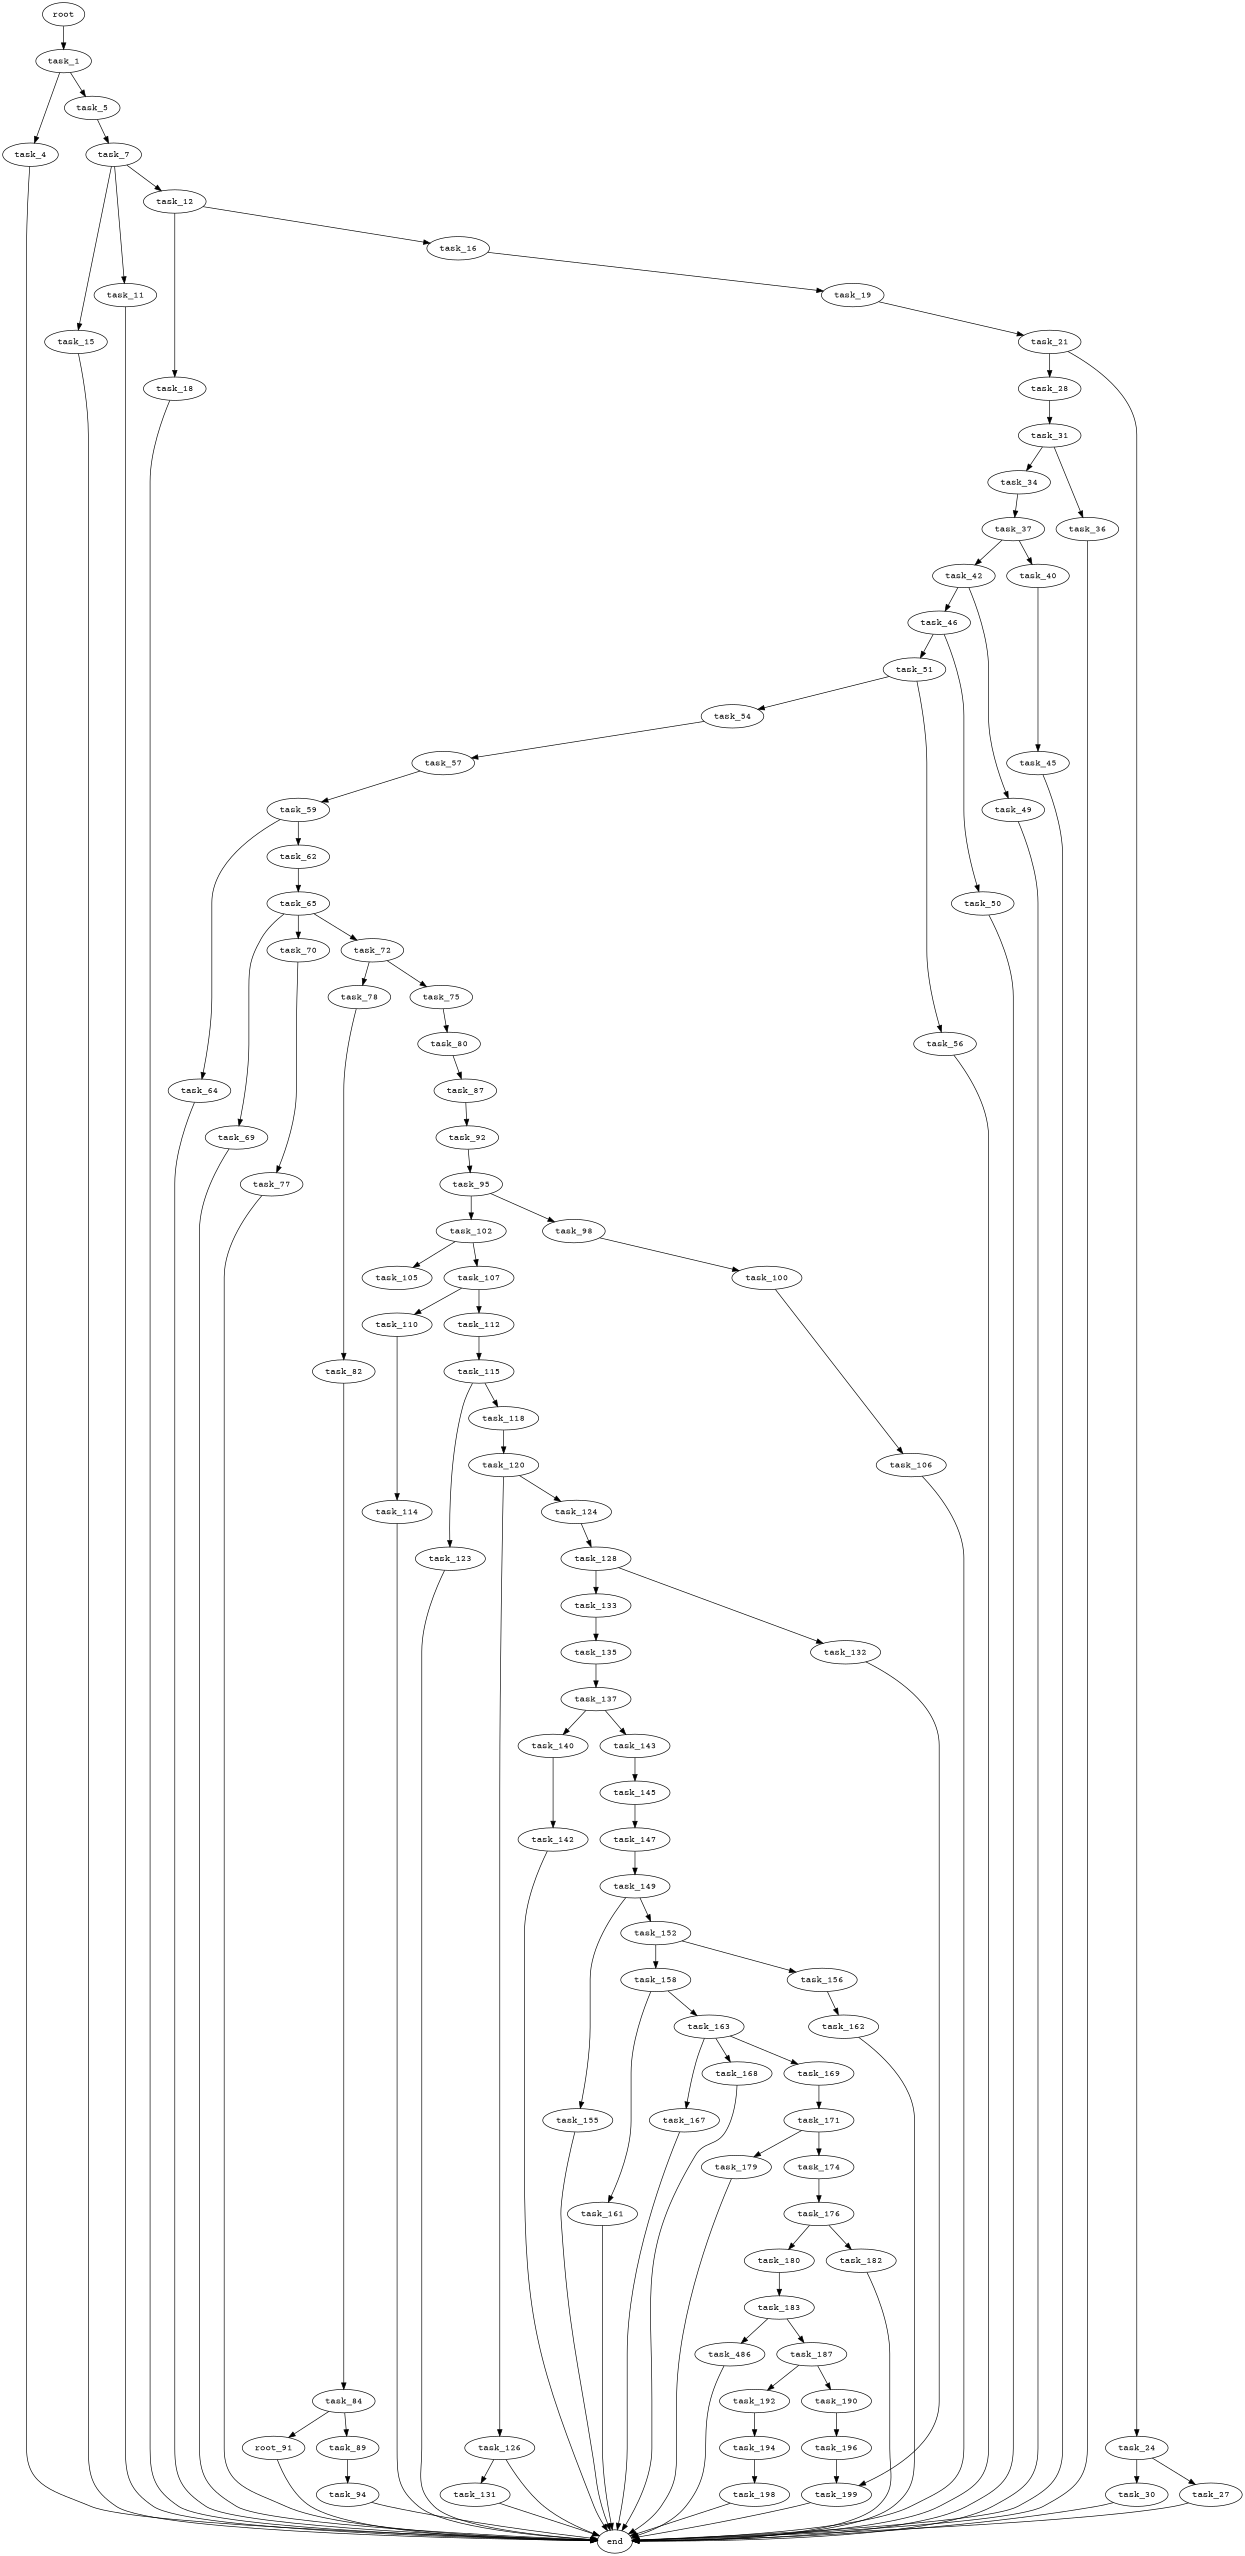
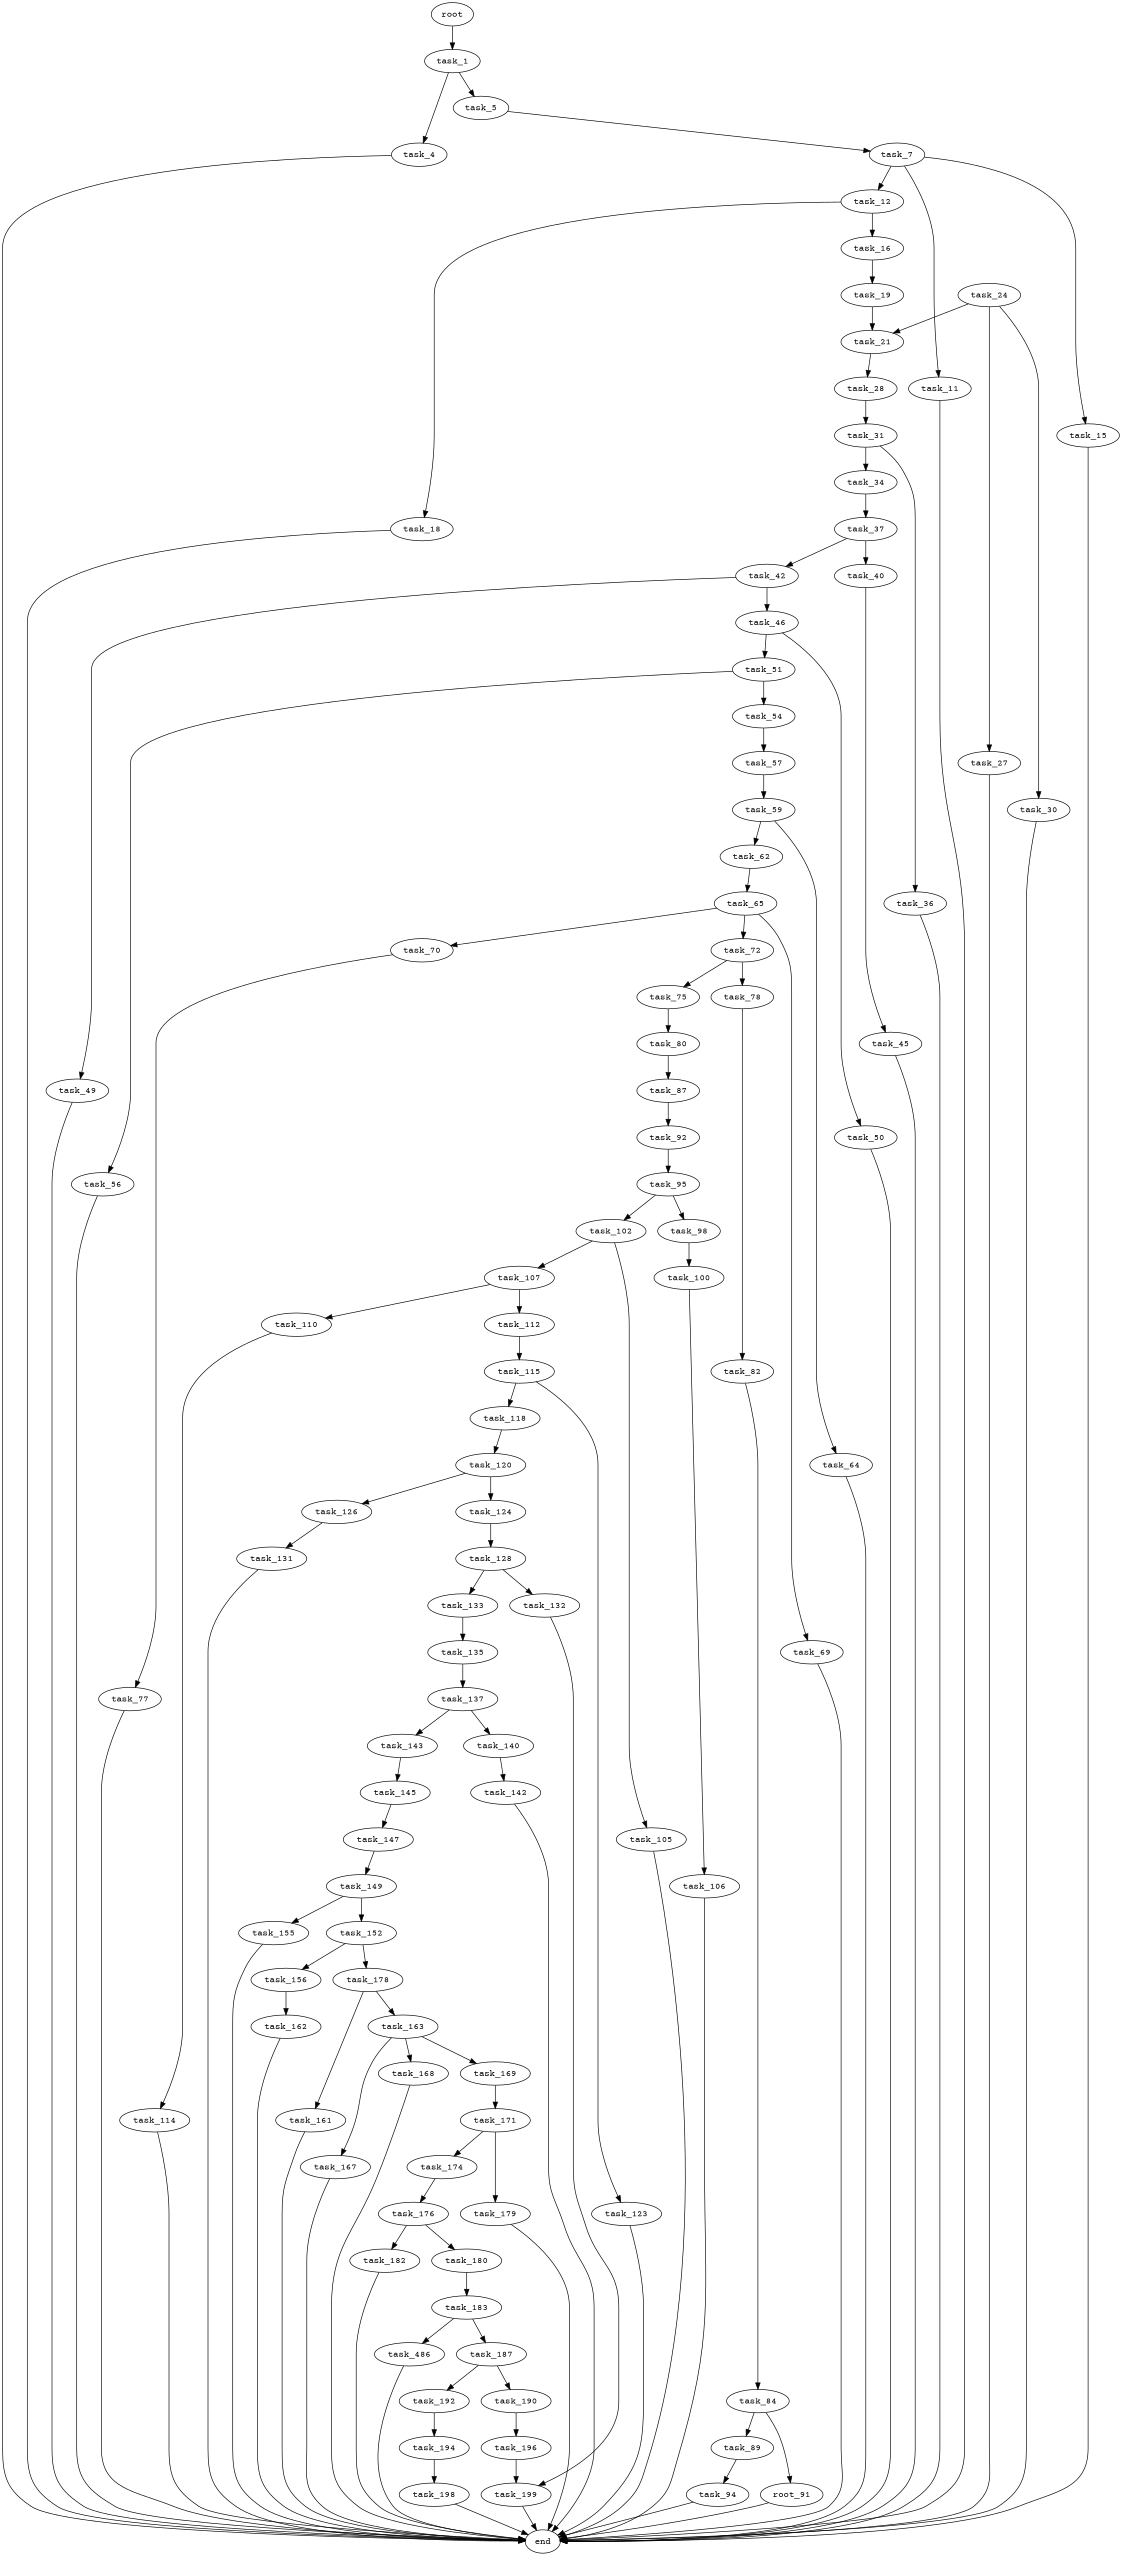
edge "task_21" -> "task_24": reversed
node "task_158": label "task_158" -> "task_178"
edge "task_126" -> "end": now "task_105" -> "end"
